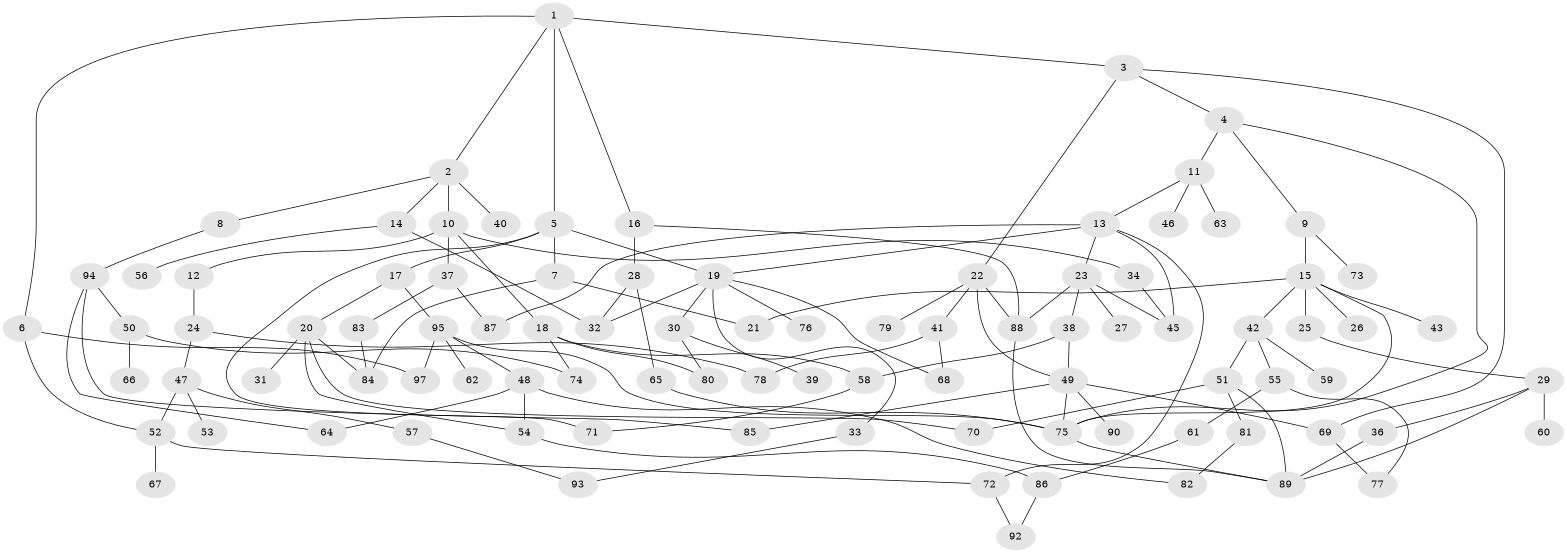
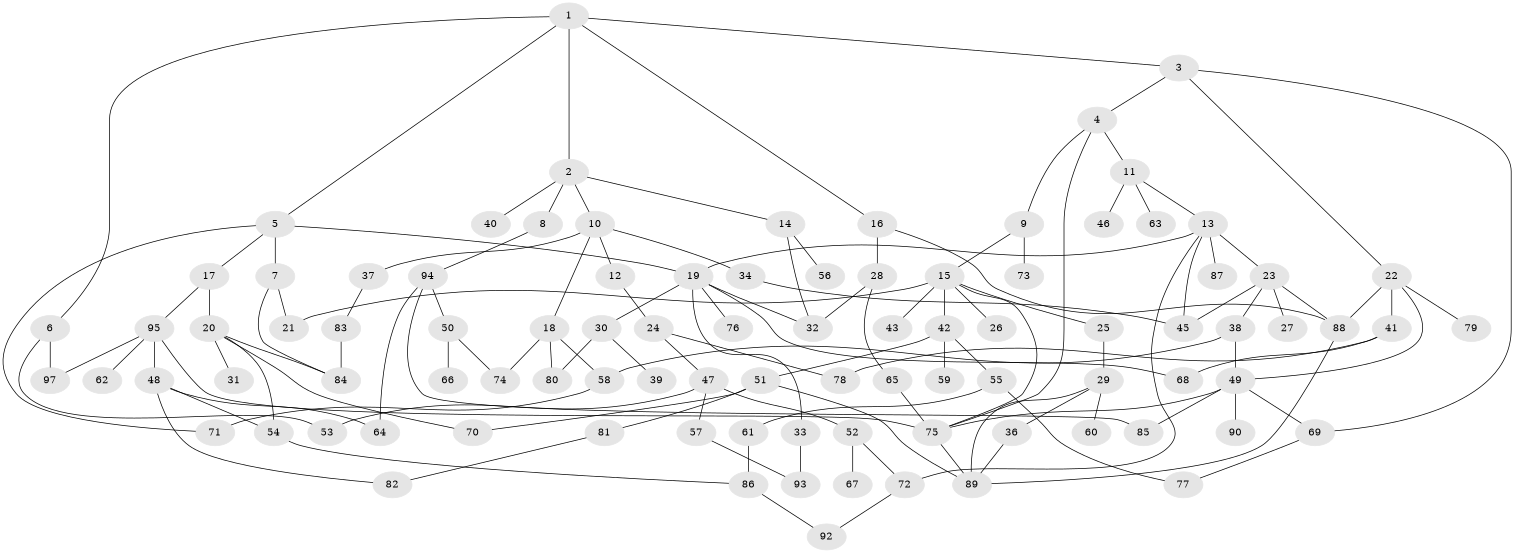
edge "37" -- "87": removed
edge "6" -- "52": now "6" -- "53"
